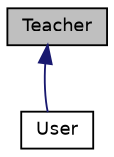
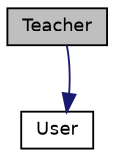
edge "User" -> "Teacher": reversed
